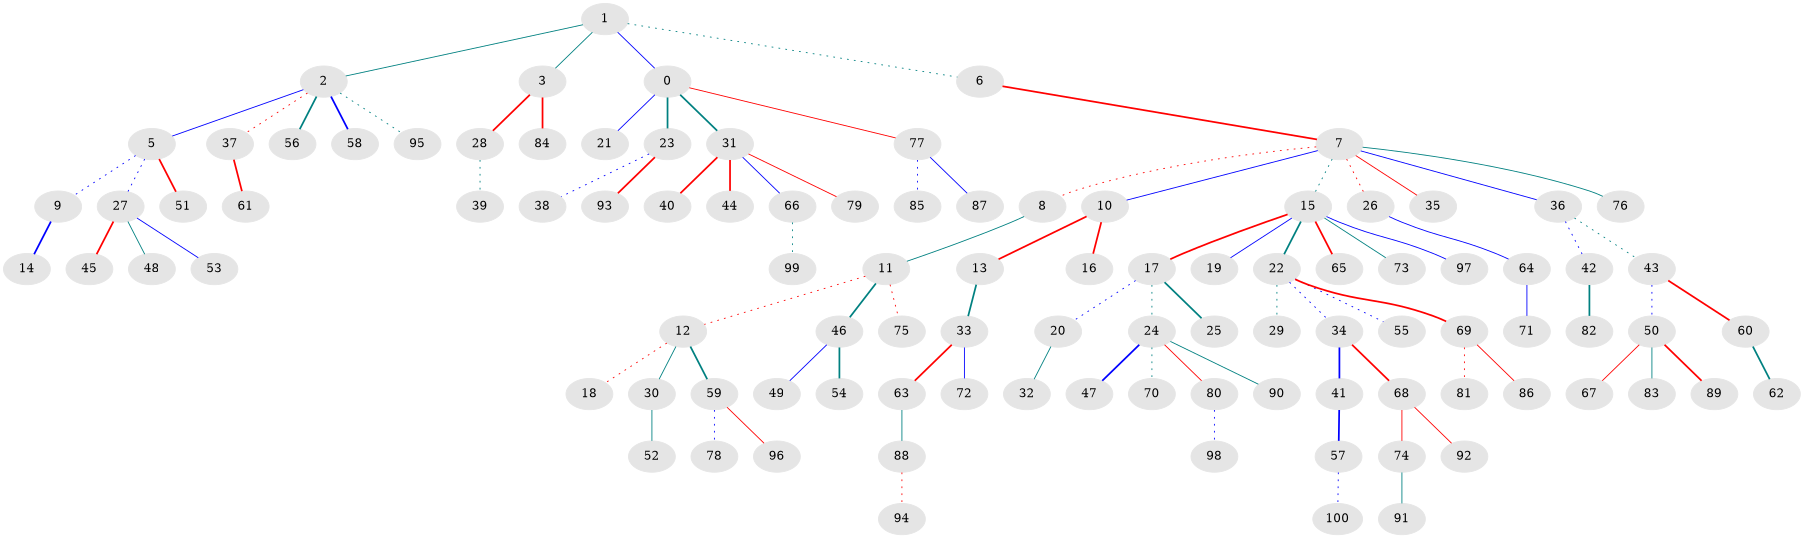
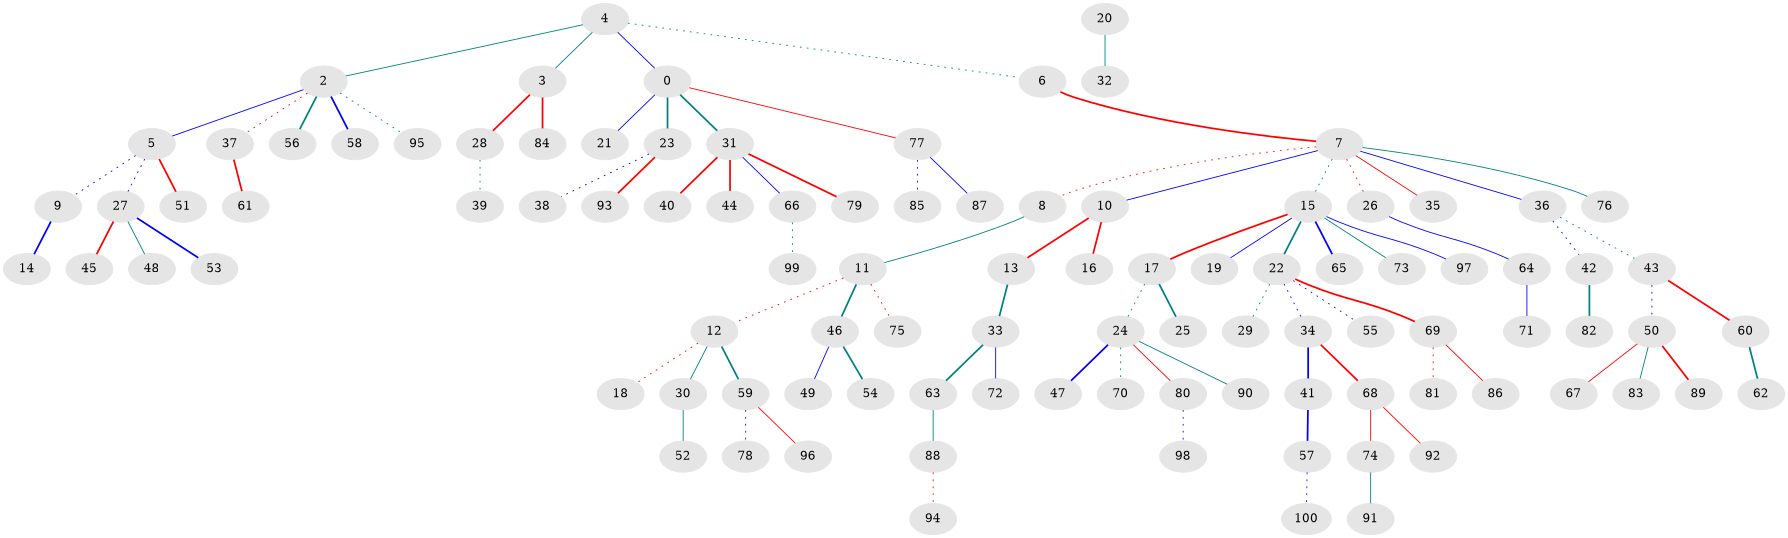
node "1": label "1" -> "4"
edge "31" -- "79": style solid -> bold
edge "27" -- "53": style solid -> bold
edge "15" -- "65": color red -> blue
edge "17" -- "20": removed
edge "33" -- "63": color red -> teal
